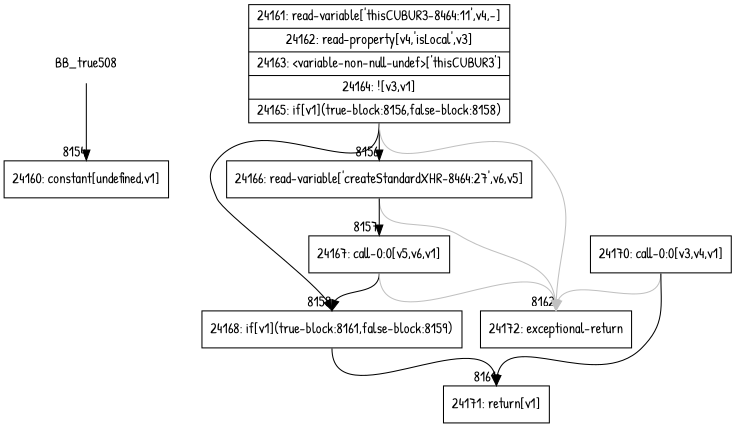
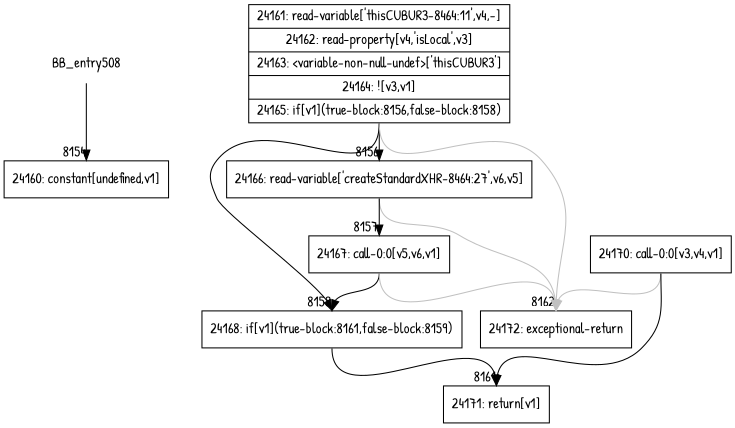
node "BB_true508": label "BB_true508" -> "BB_entry508"
